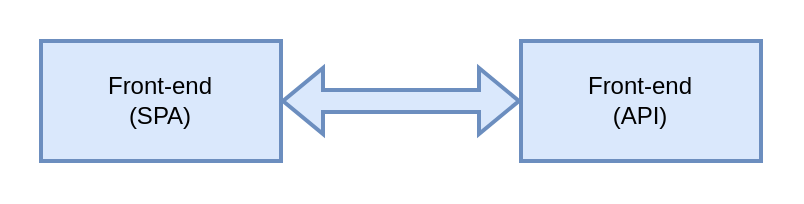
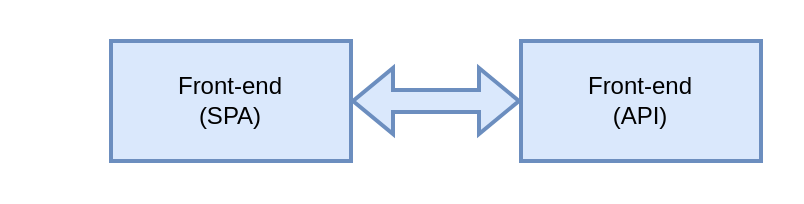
node "Front-end (SPA)": moved (161, 101) -> (231, 101)
